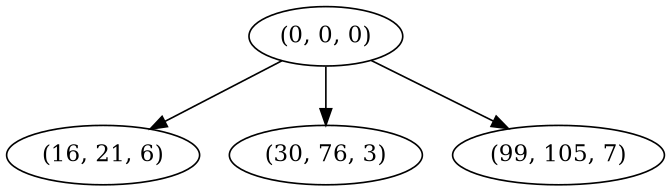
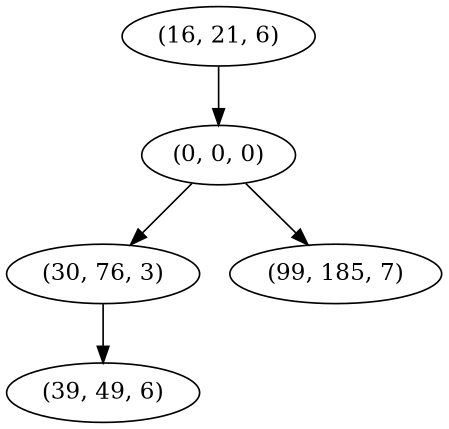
edge "(0, 0, 0)" -> "(16, 21, 6)": reversed
node "(99, 105, 7)": label "(99, 105, 7)" -> "(99, 185, 7)"
node "(39, 49, 6)": added
